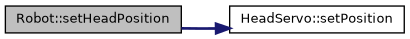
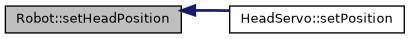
edge "Robot::setHeadPosition" -> "HeadServo::setPosition": reversed
